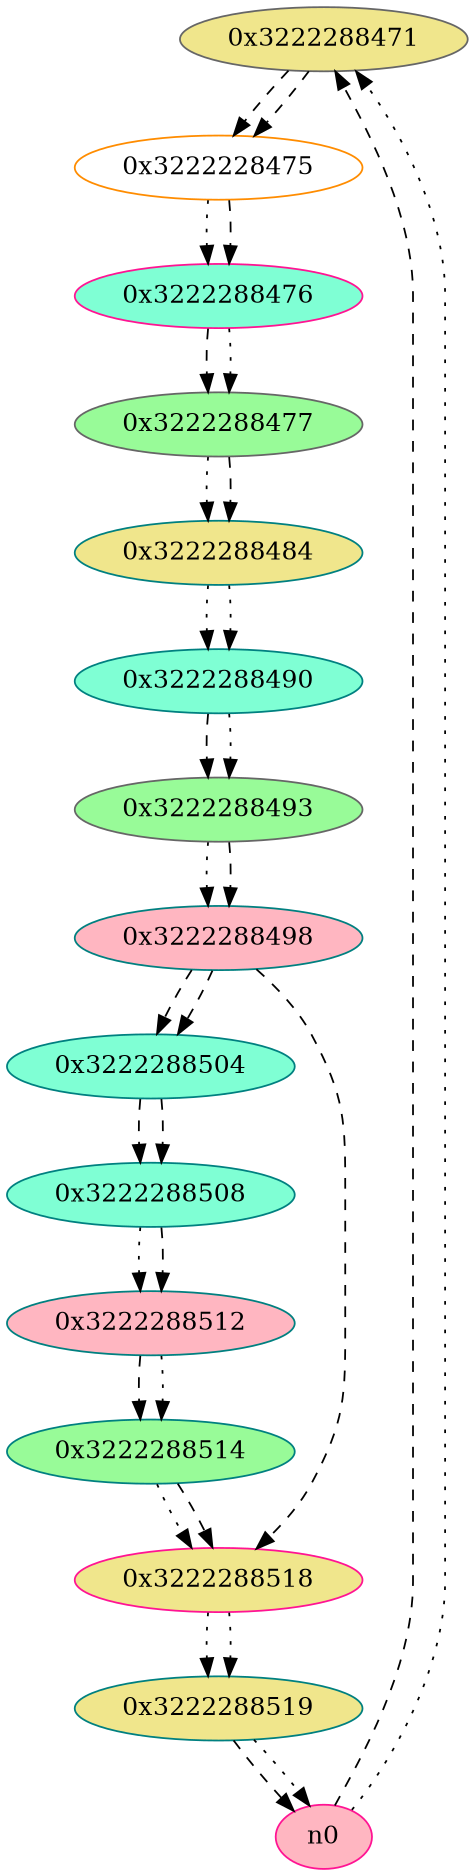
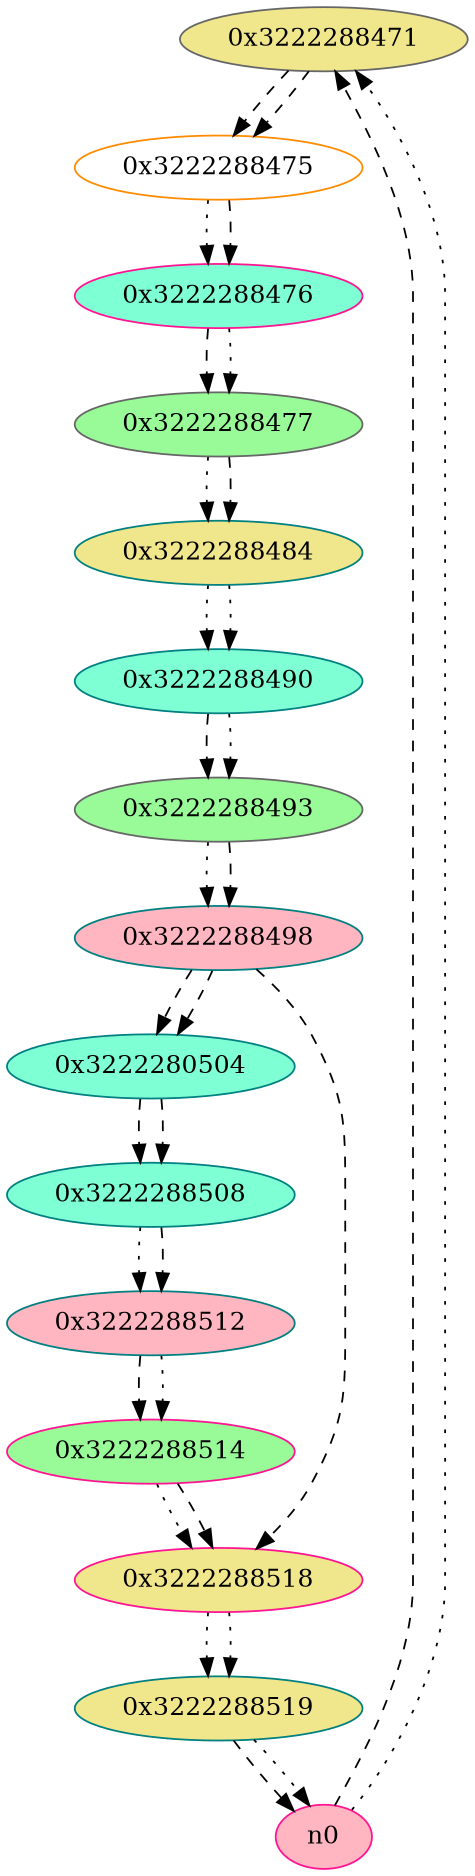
node "0x3222228475": label "0x3222228475" -> "0x3222288475"
node "0x3222288504": label "0x3222288504" -> "0x3222280504"
node "0x3222288514": color teal -> deeppink
